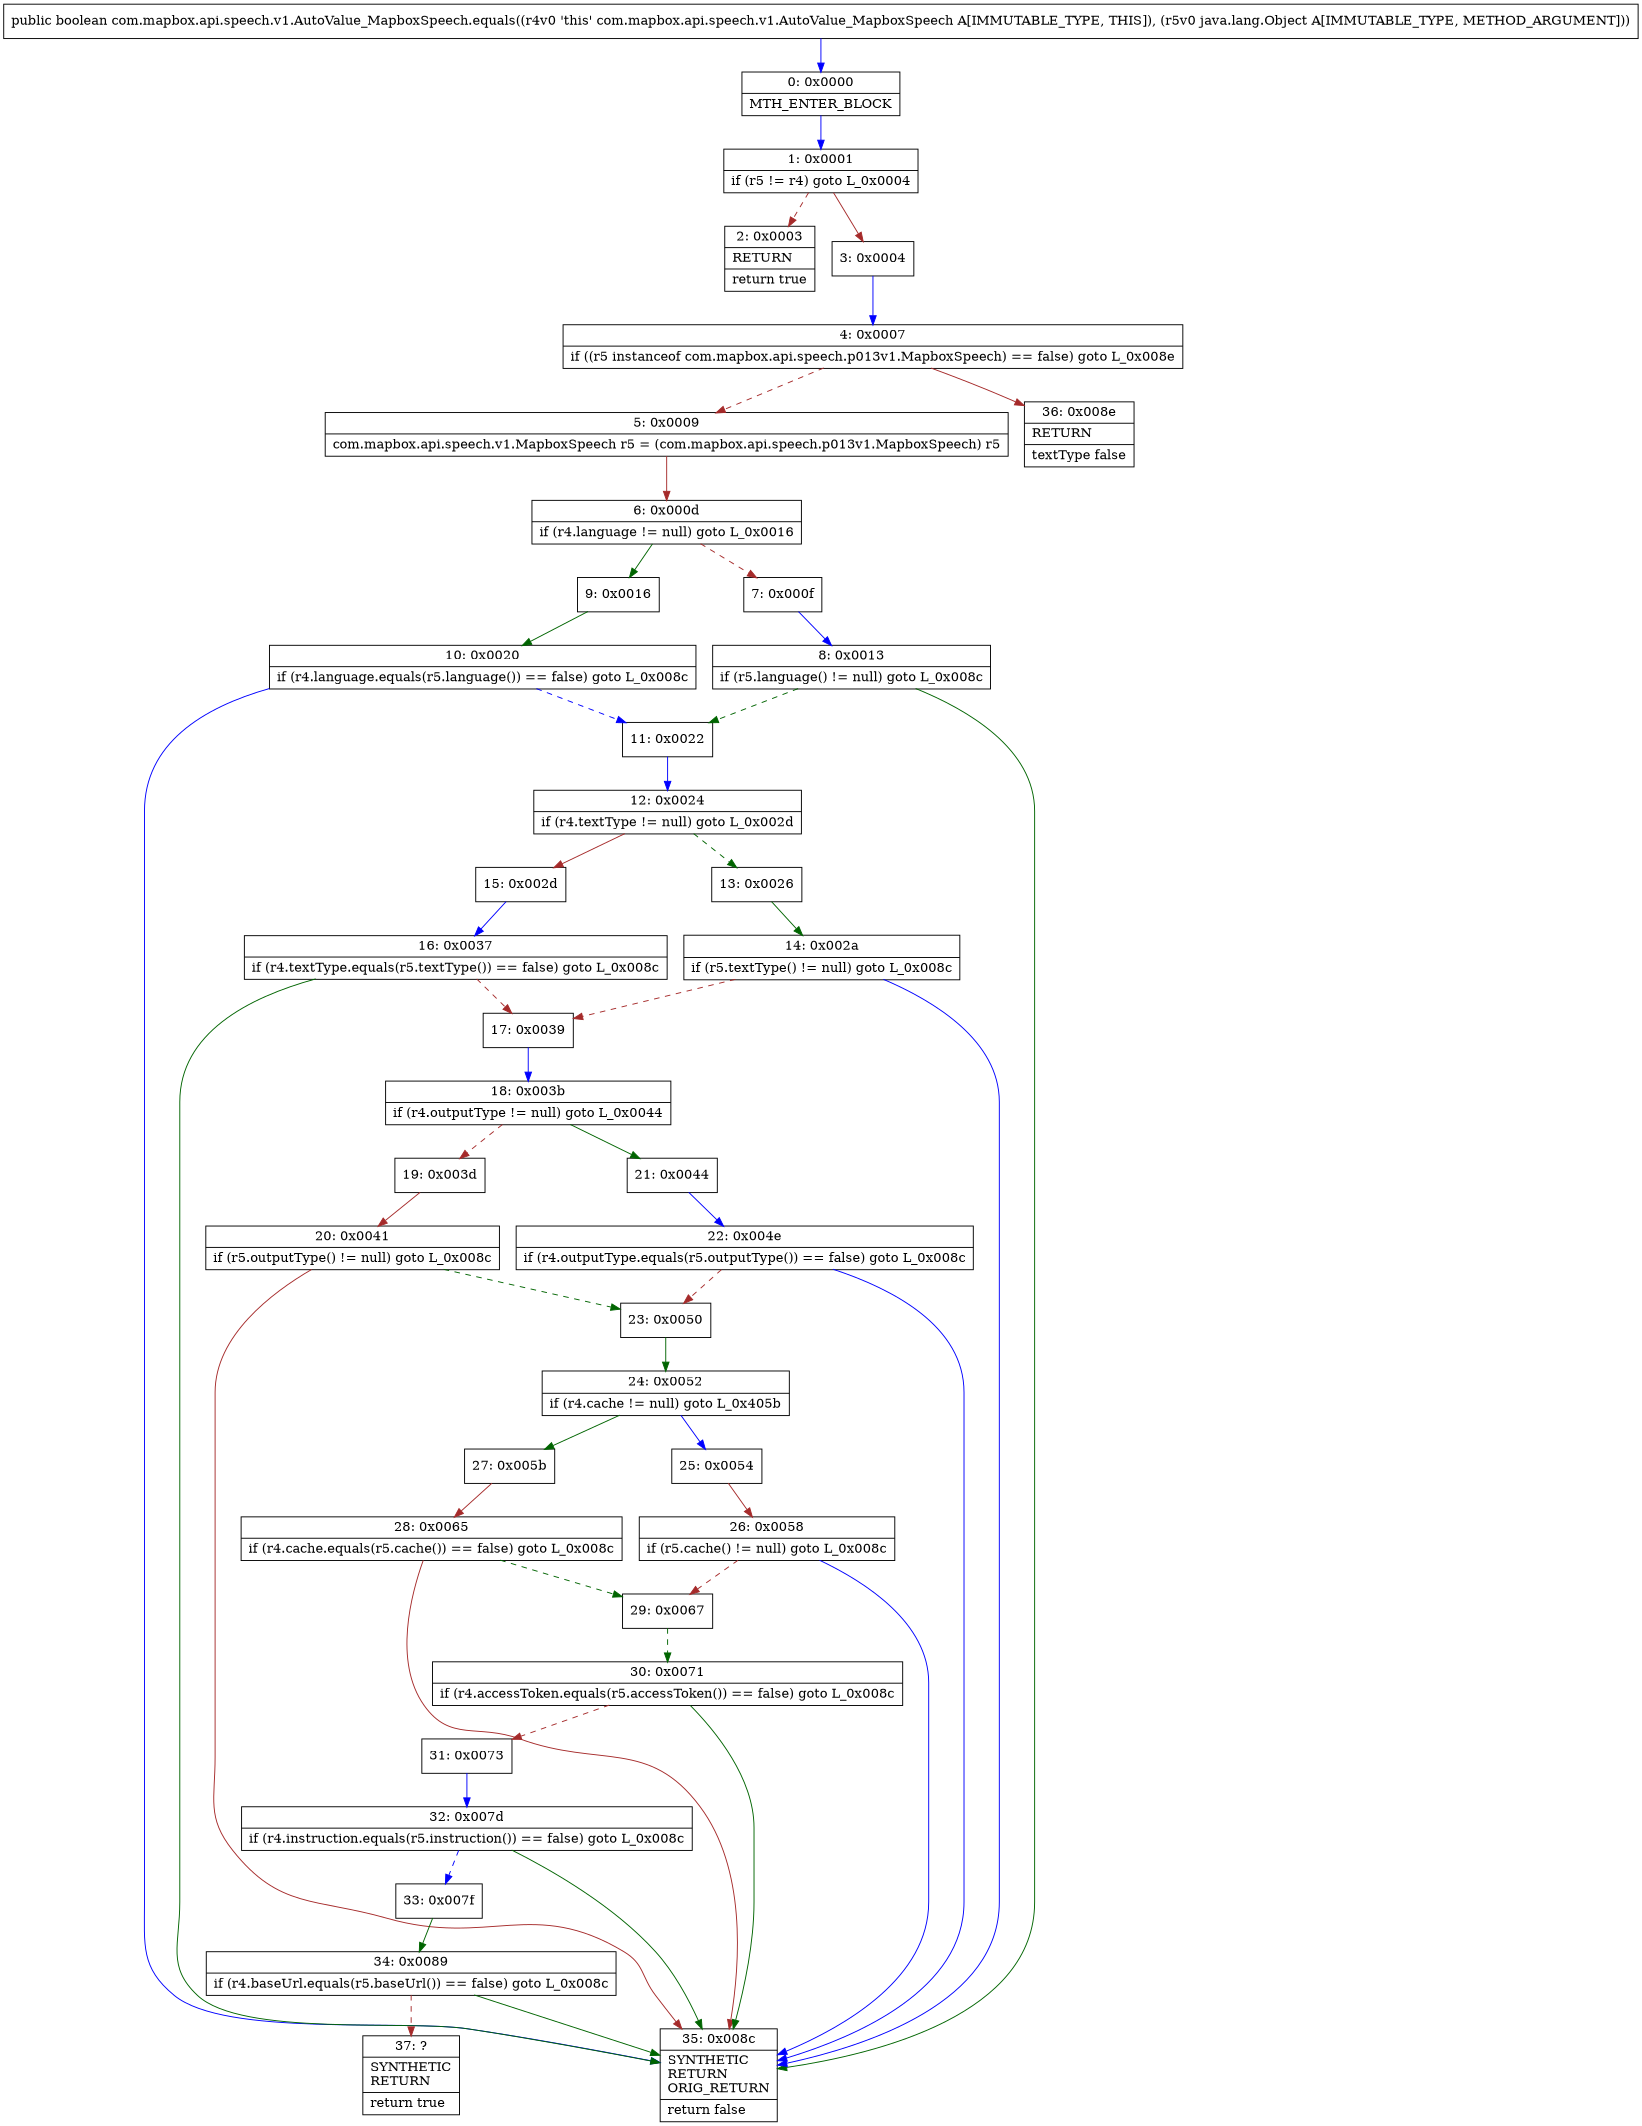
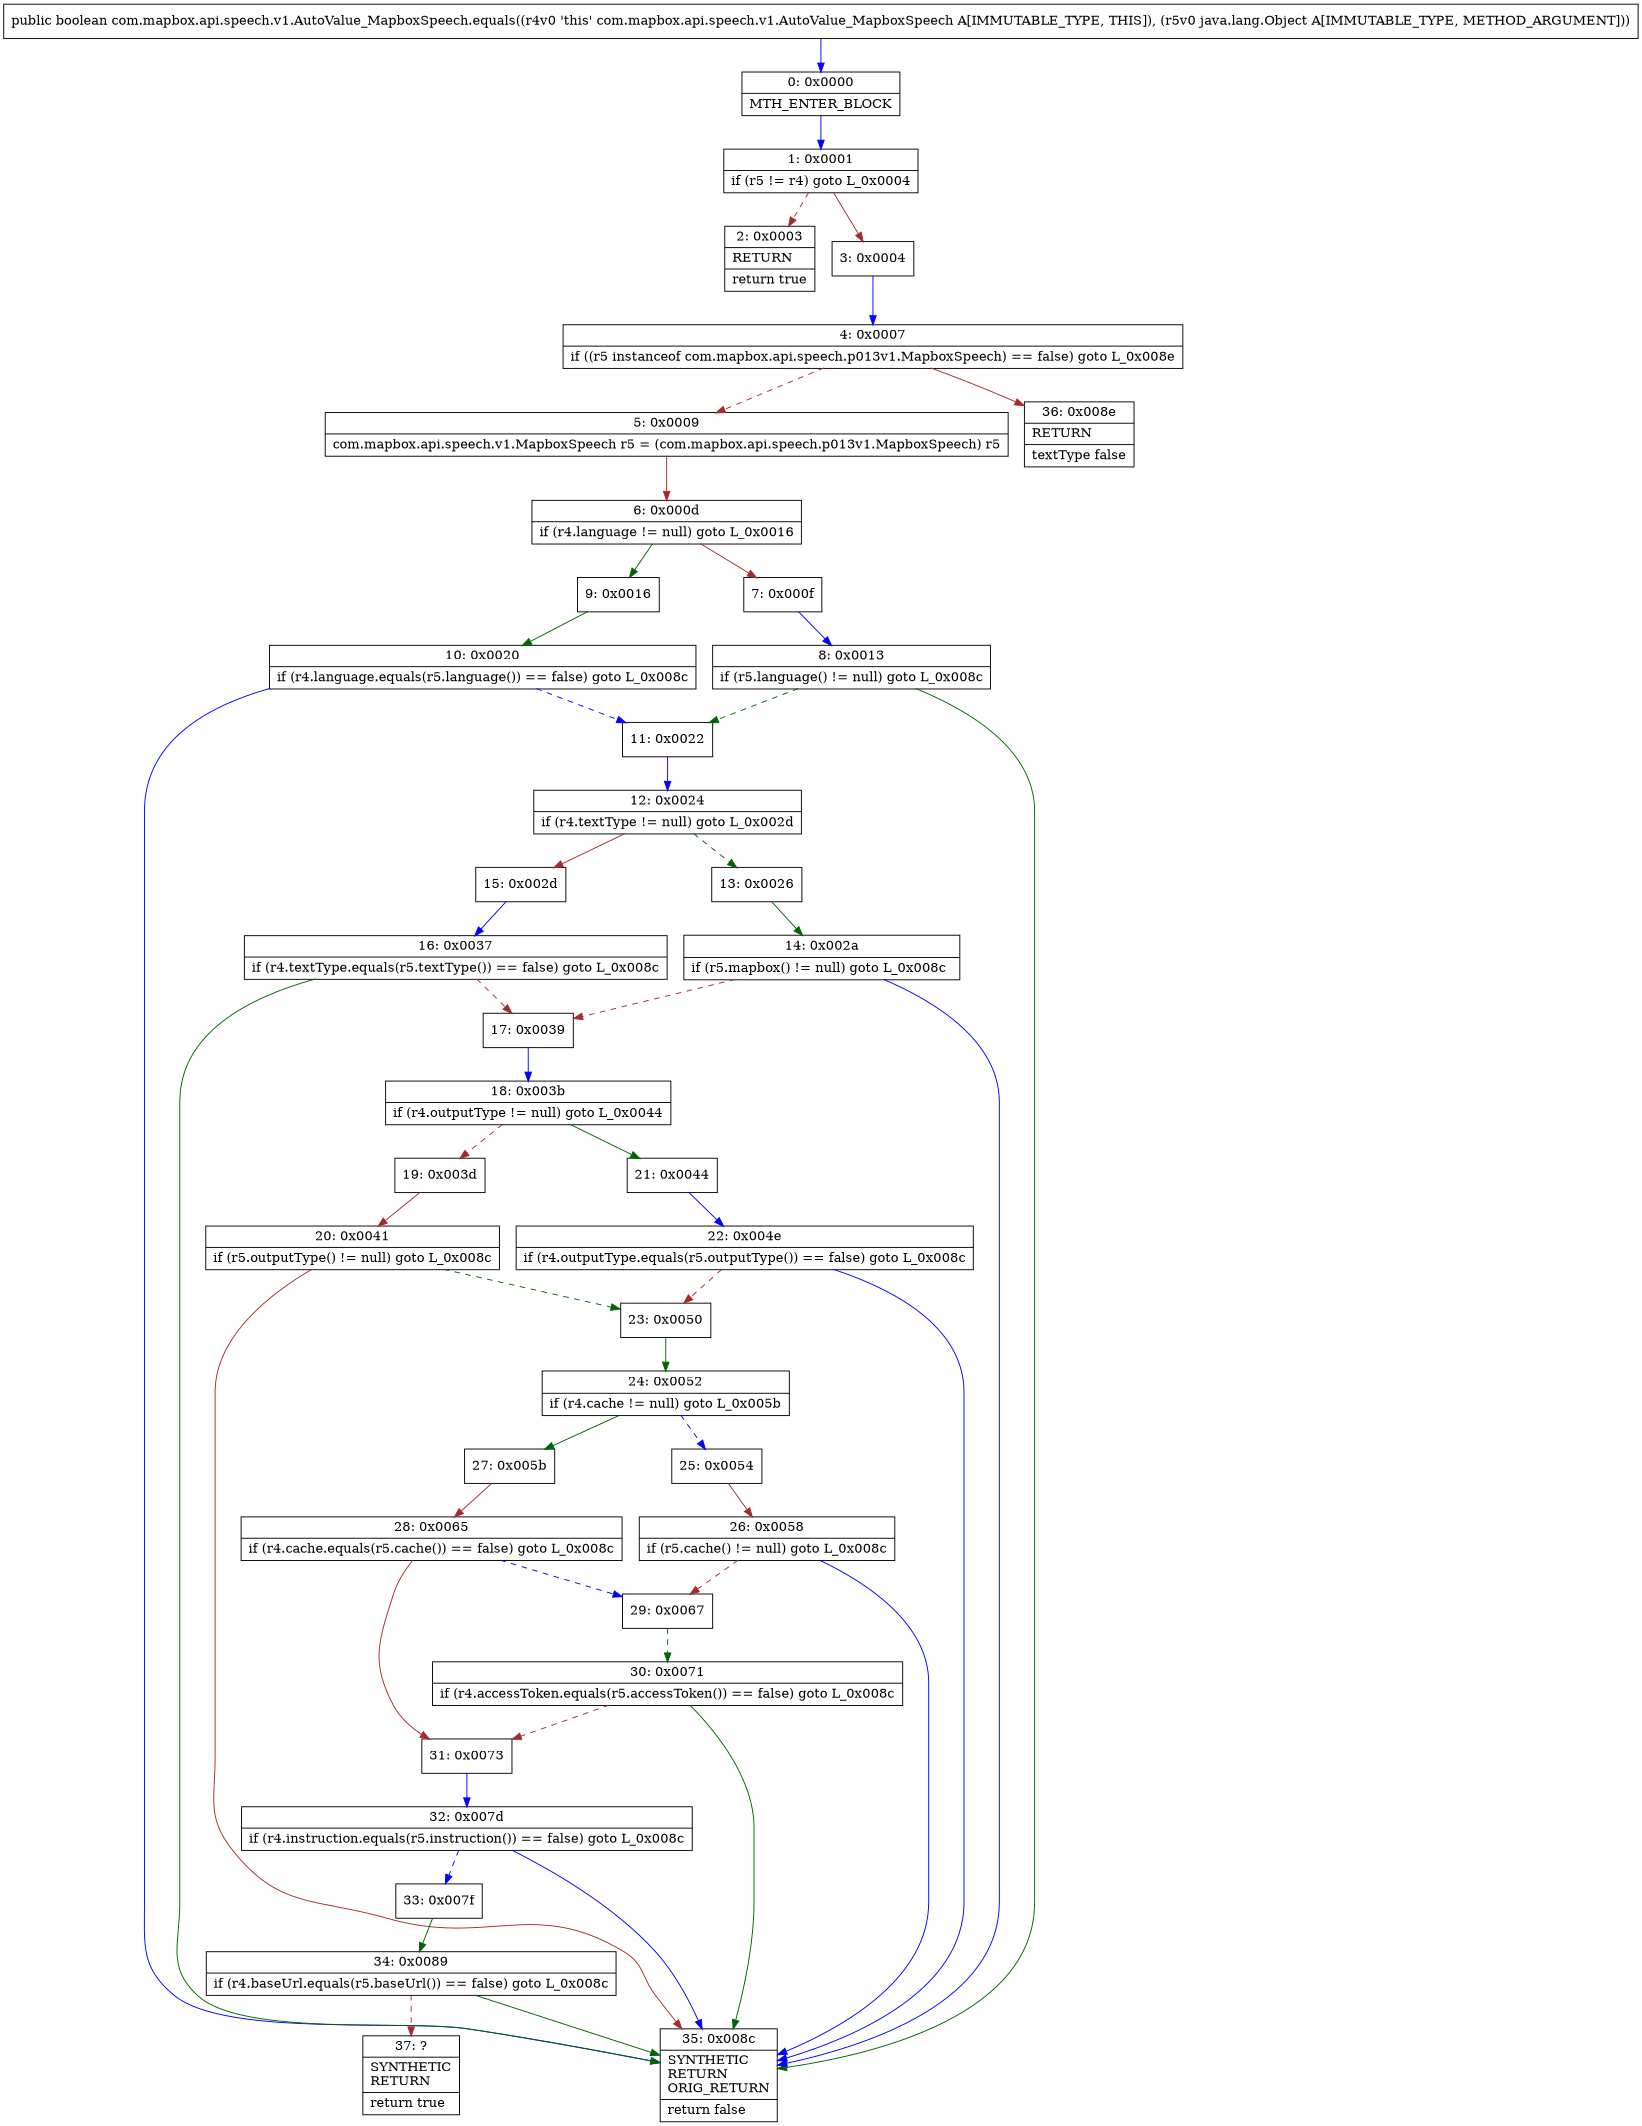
edge "6: 0x000d" -> "7: 0x000f": style dashed -> solid
node "14: 0x002a": text "if (r5.textType() != null) goto L_0x008c" -> "if (r5.mapbox() != null) goto L_0x008c"
node "24: 0x0052": text "if (r4.cache != null) goto L_0x405b" -> "if (r4.cache != null) goto L_0x005b"
edge "24: 0x0052" -> "25: 0x0054": style solid -> dashed
edge "28: 0x0065" -> "29: 0x0067": color darkgreen -> blue
edge "28: 0x0065" -> "35: 0x008c": now "28: 0x0065" -> "31: 0x0073"
edge "32: 0x007d" -> "35: 0x008c": color darkgreen -> blue
